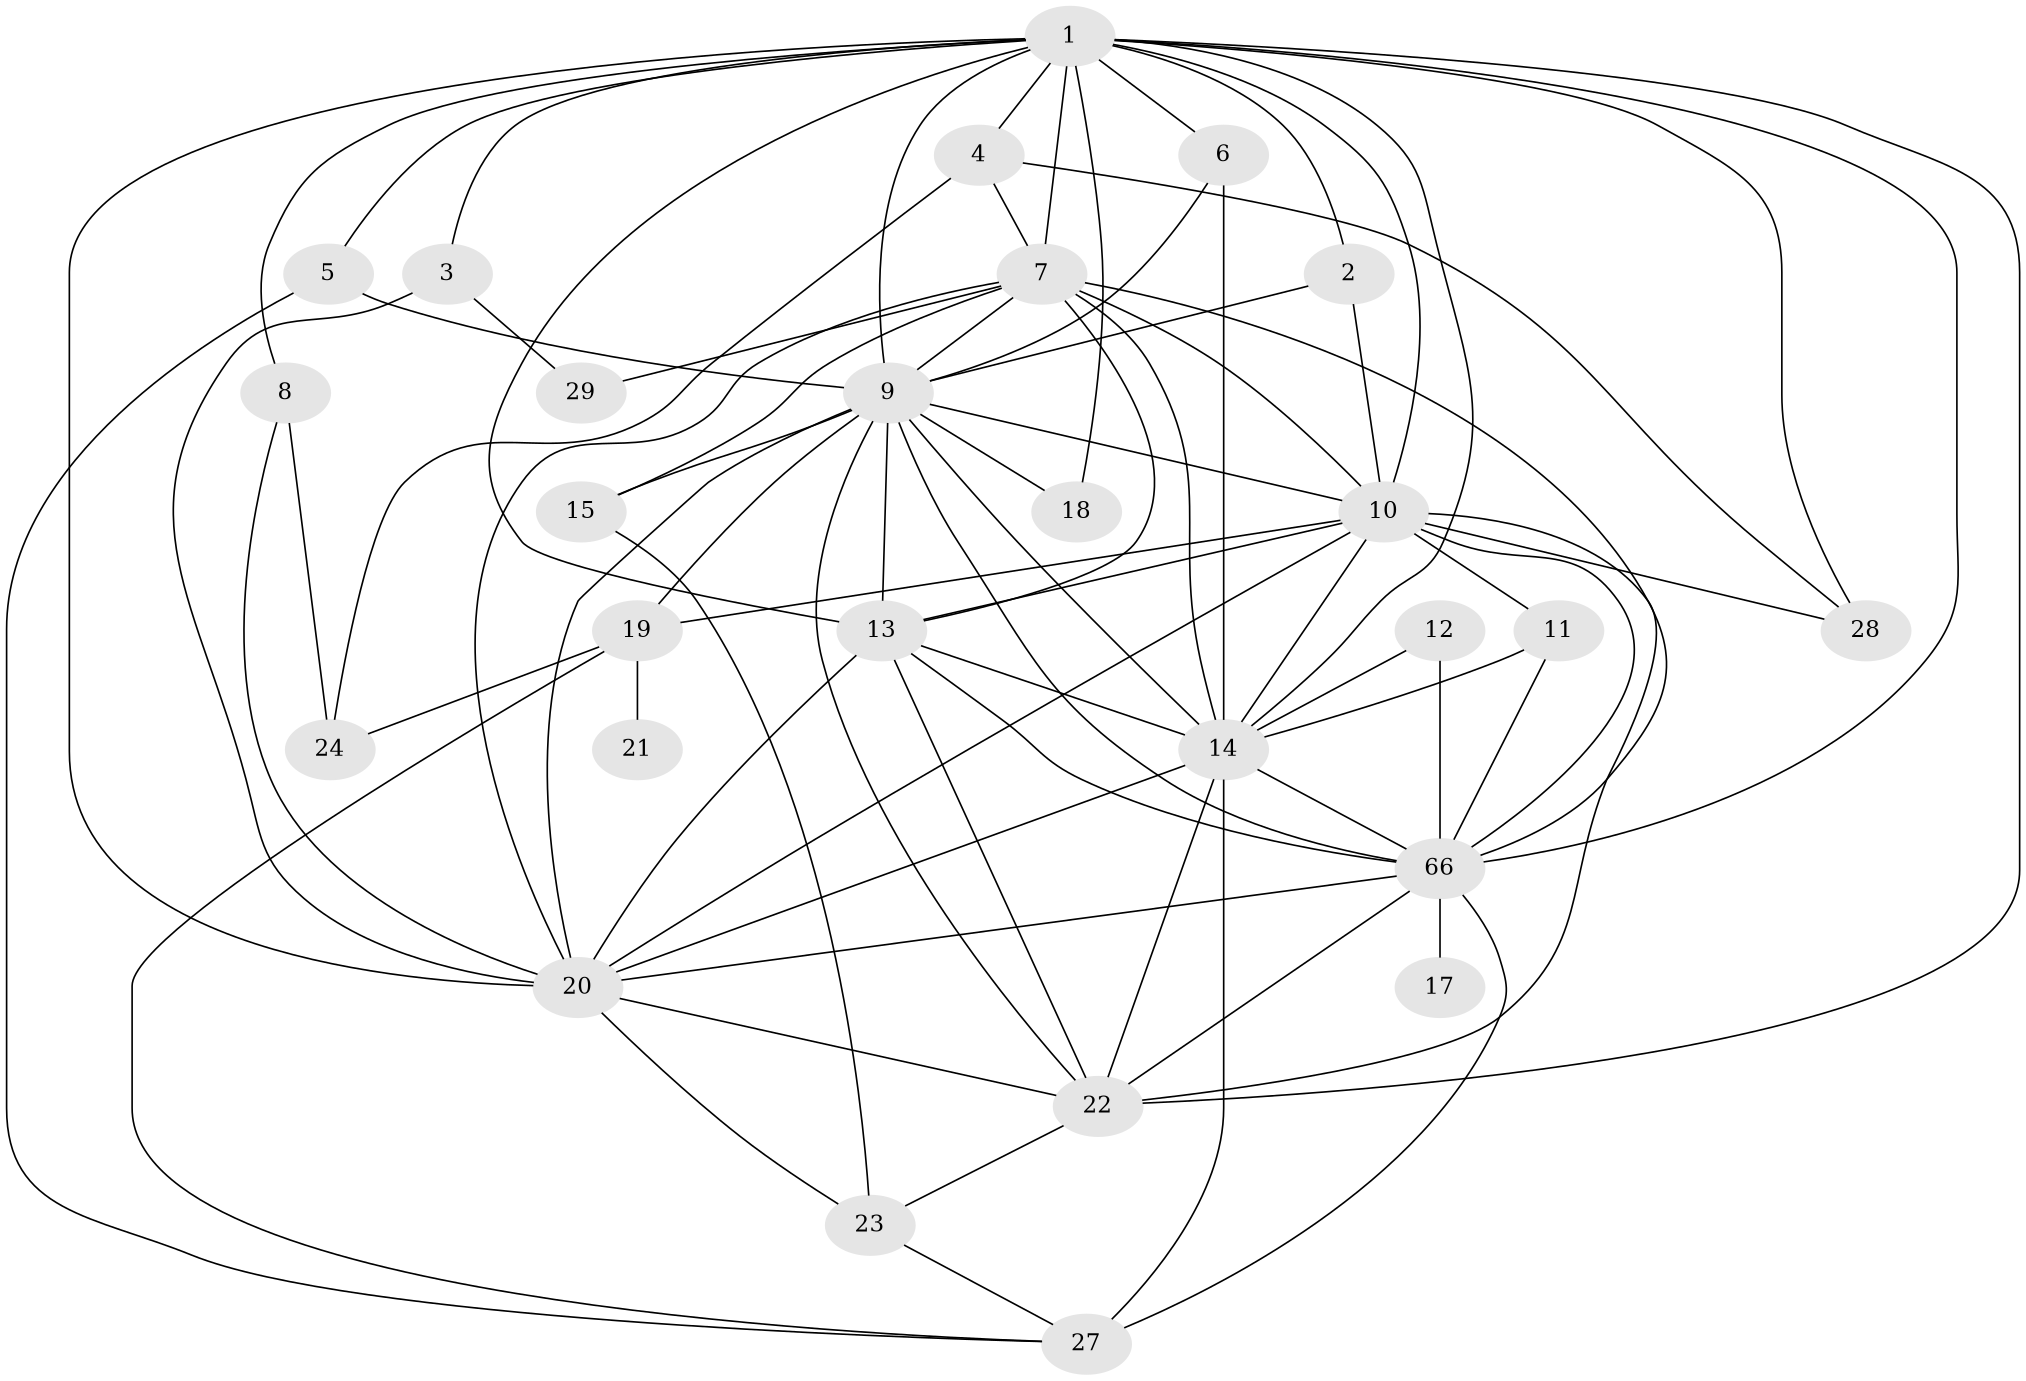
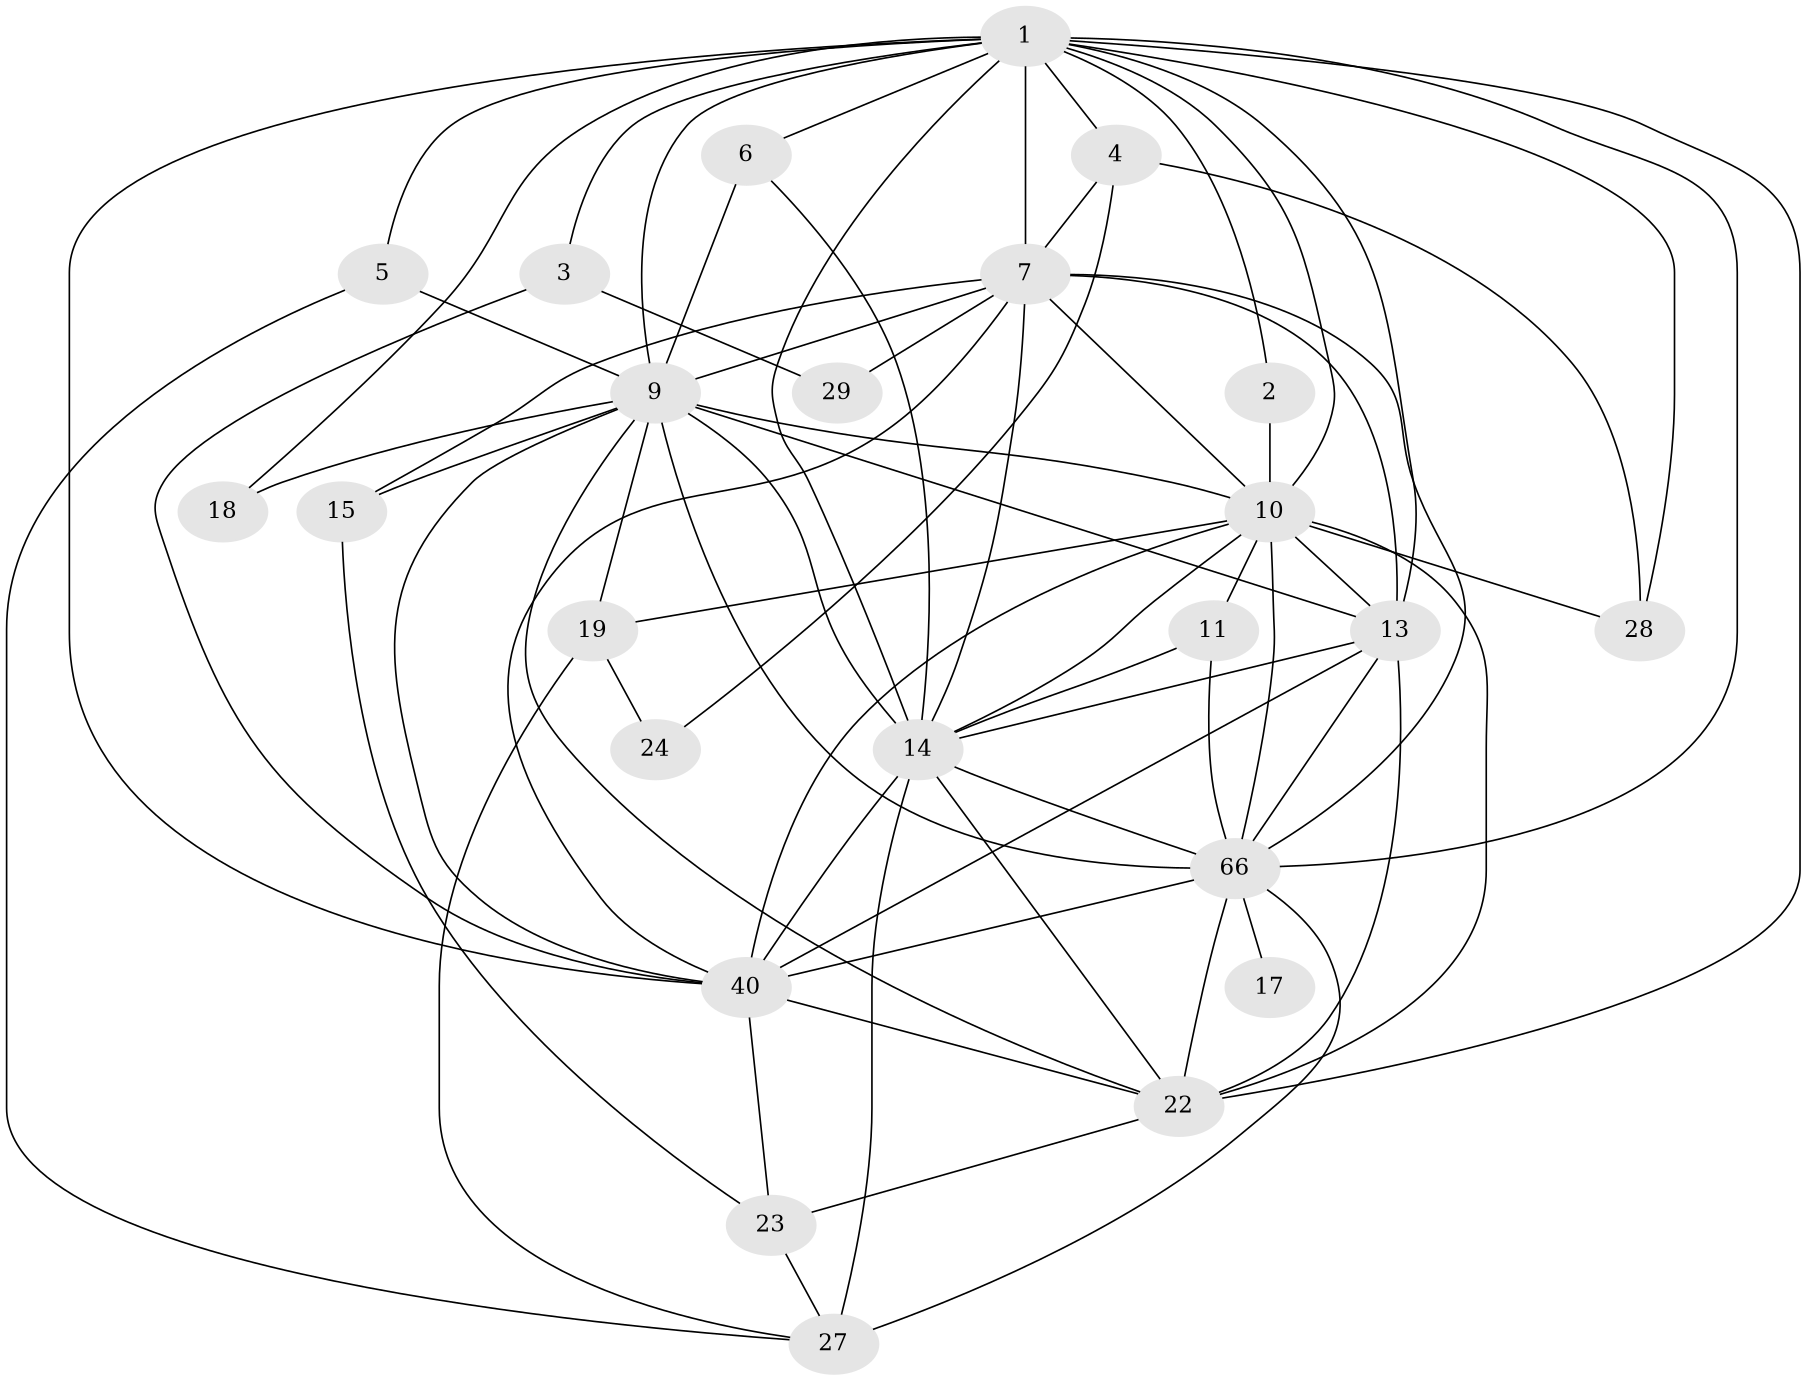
edge "2" -- "9": removed
node "8": removed
node "12": removed
node "21": removed
node "20": label "20" -> "40"
